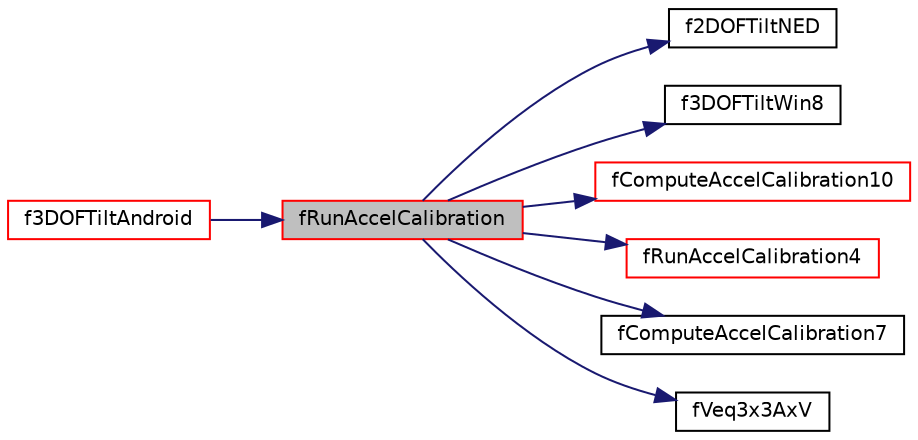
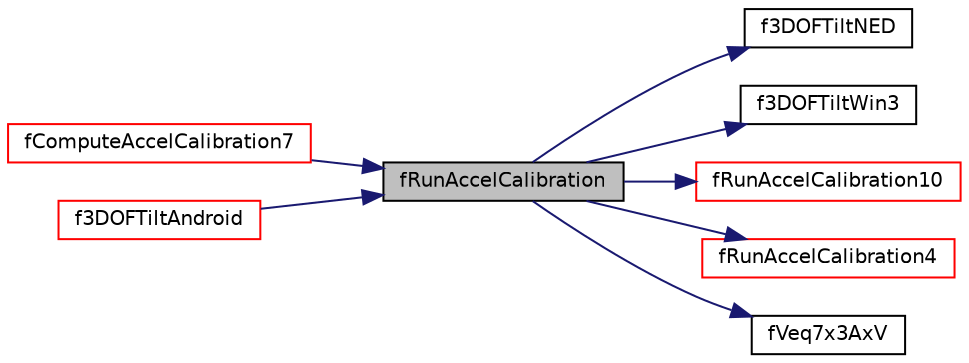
node "f2DOFTiltNED": label "f2DOFTiltNED" -> "f3DOFTiltNED"
node "f3DOFTiltWin8": label "f3DOFTiltWin8" -> "f3DOFTiltWin3"
node "fComputeAccelCalibration10": label "fComputeAccelCalibration10" -> "fRunAccelCalibration10"
node "fRunAccelCalibration": color red -> black
edge "fRunAccelCalibration" -> "fComputeAccelCalibration7": reversed
node "fComputeAccelCalibration7": color black -> red
node "fVeq3x3AxV": label "fVeq3x3AxV" -> "fVeq7x3AxV"
